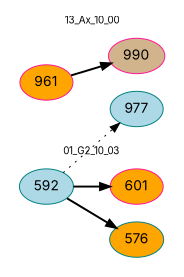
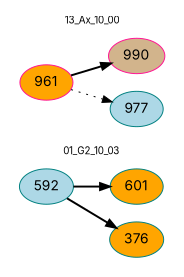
edge "592" -> "977": now "961" -> "977"
node "601": color deeppink -> teal
node "576": label "576" -> "376"
